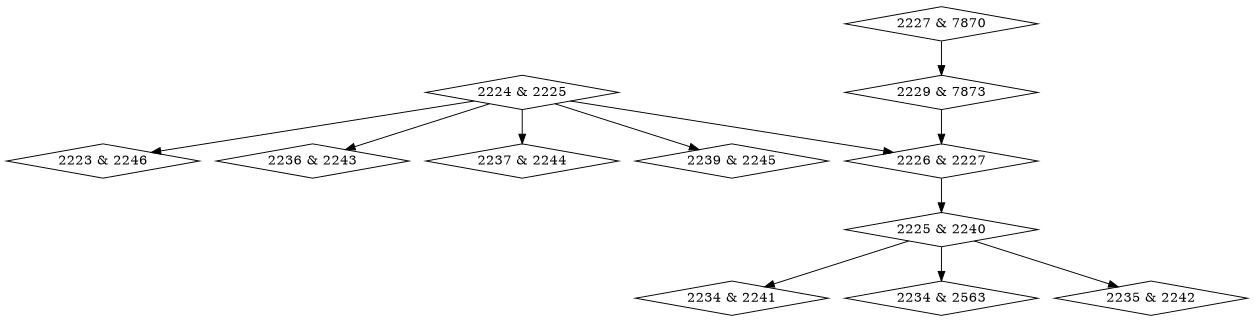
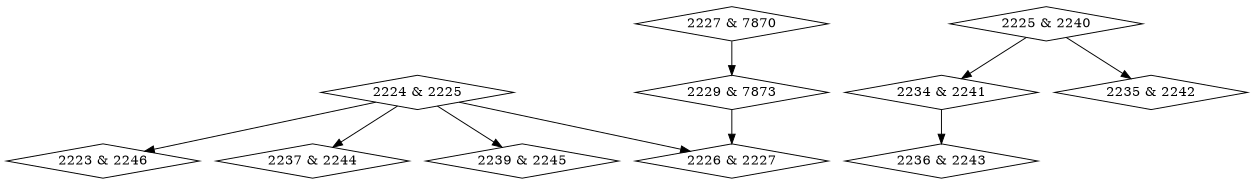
edge "2224 & 2225" -> "2236 & 2243": now "2234 & 2241" -> "2236 & 2243"
edge "2226 & 2227" -> "2225 & 2240": removed
node "2234 & 2563": removed
